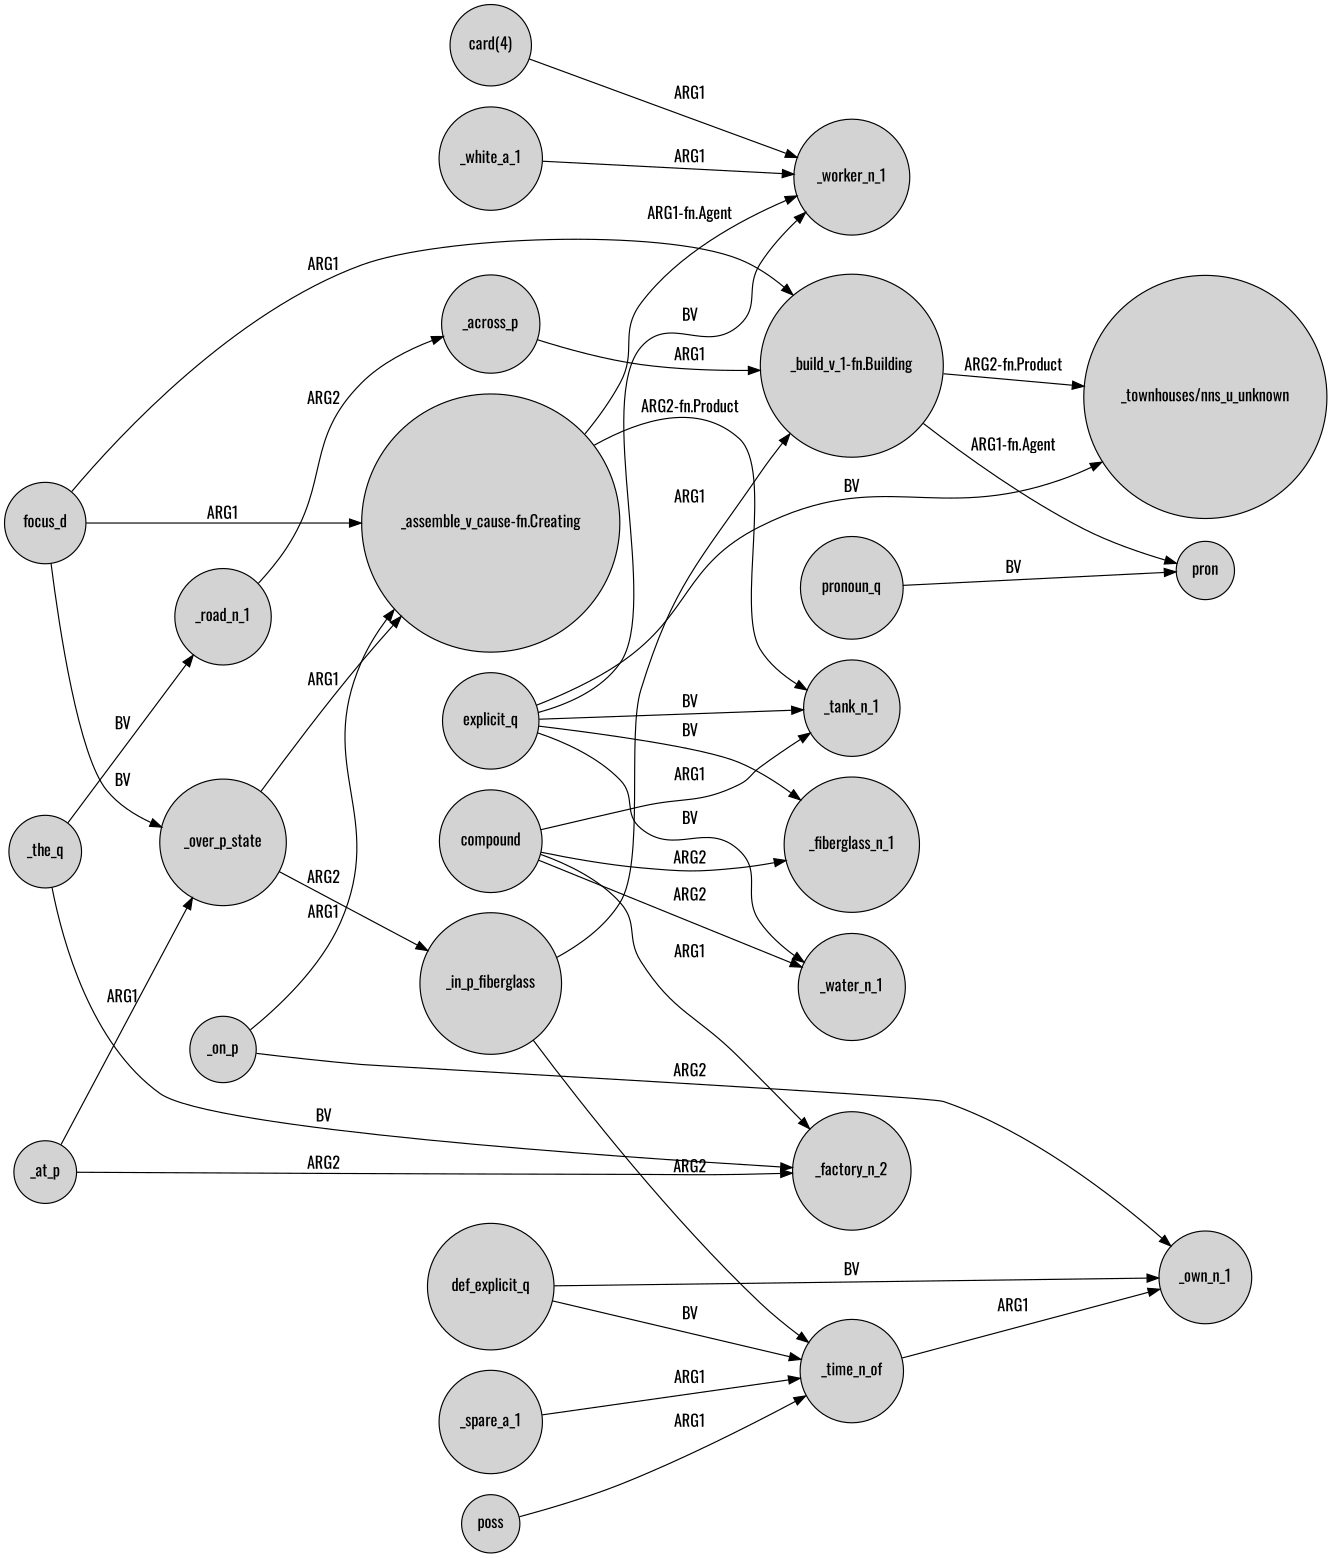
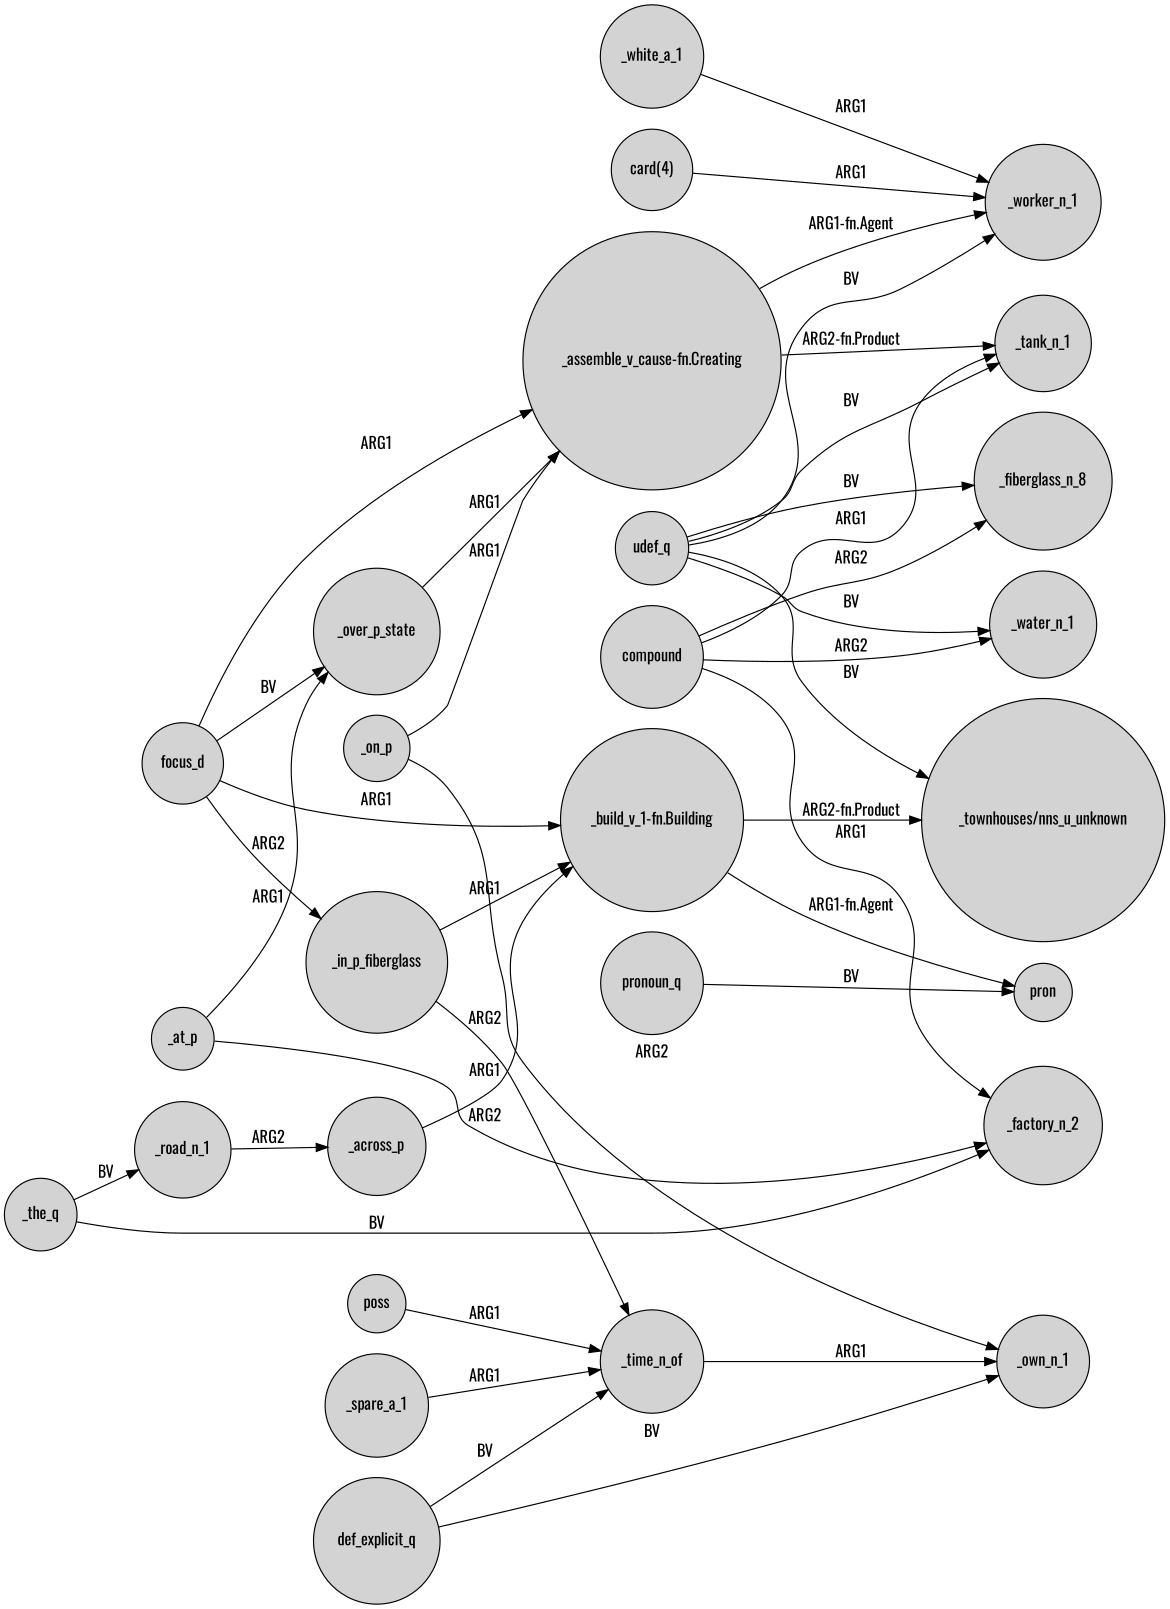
node "explicit_q": label "explicit_q" -> "udef_q"
node "_fiberglass_n_1": label "_fiberglass_n_1" -> "_fiberglass_n_8"
edge "_over_p_state" -> "_in_p_fiberglass": now "focus_d" -> "_in_p_fiberglass"
